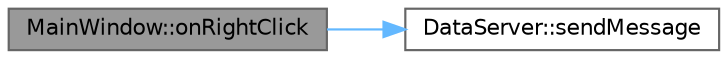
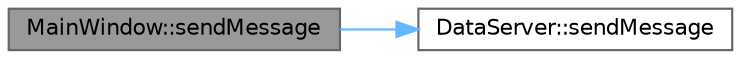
node "MainWindow::onRightClick": label "MainWindow::onRightClick" -> "MainWindow::sendMessage"
